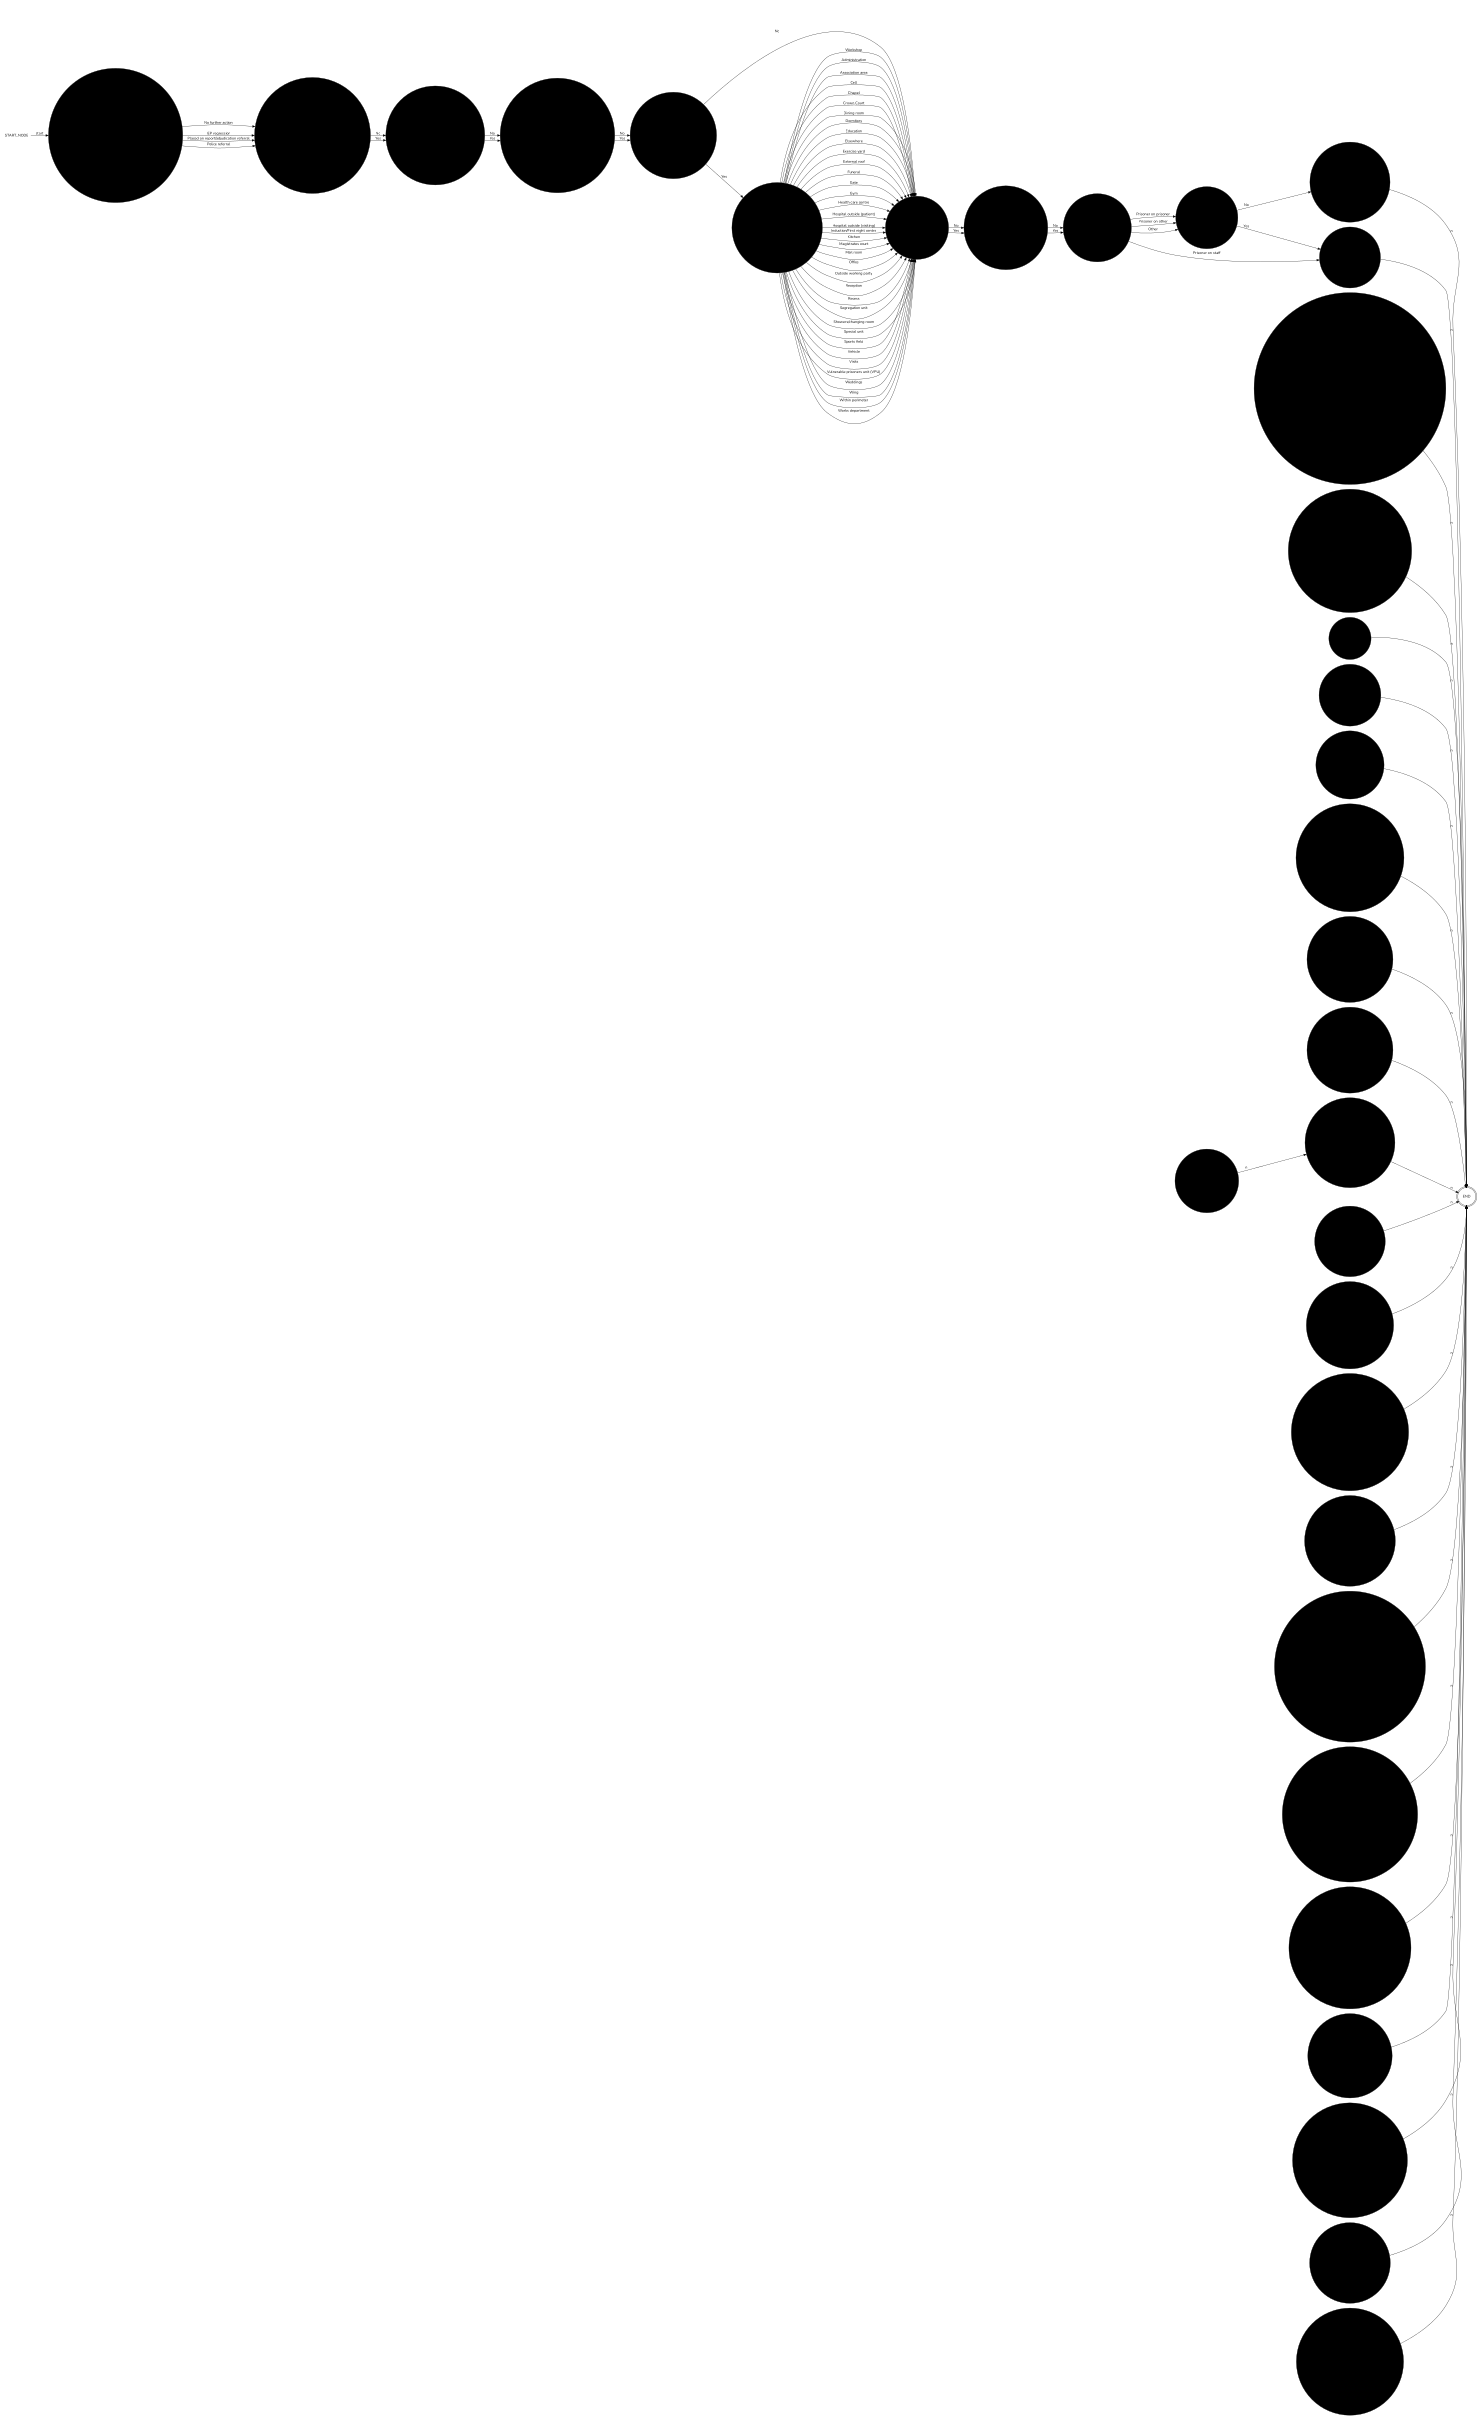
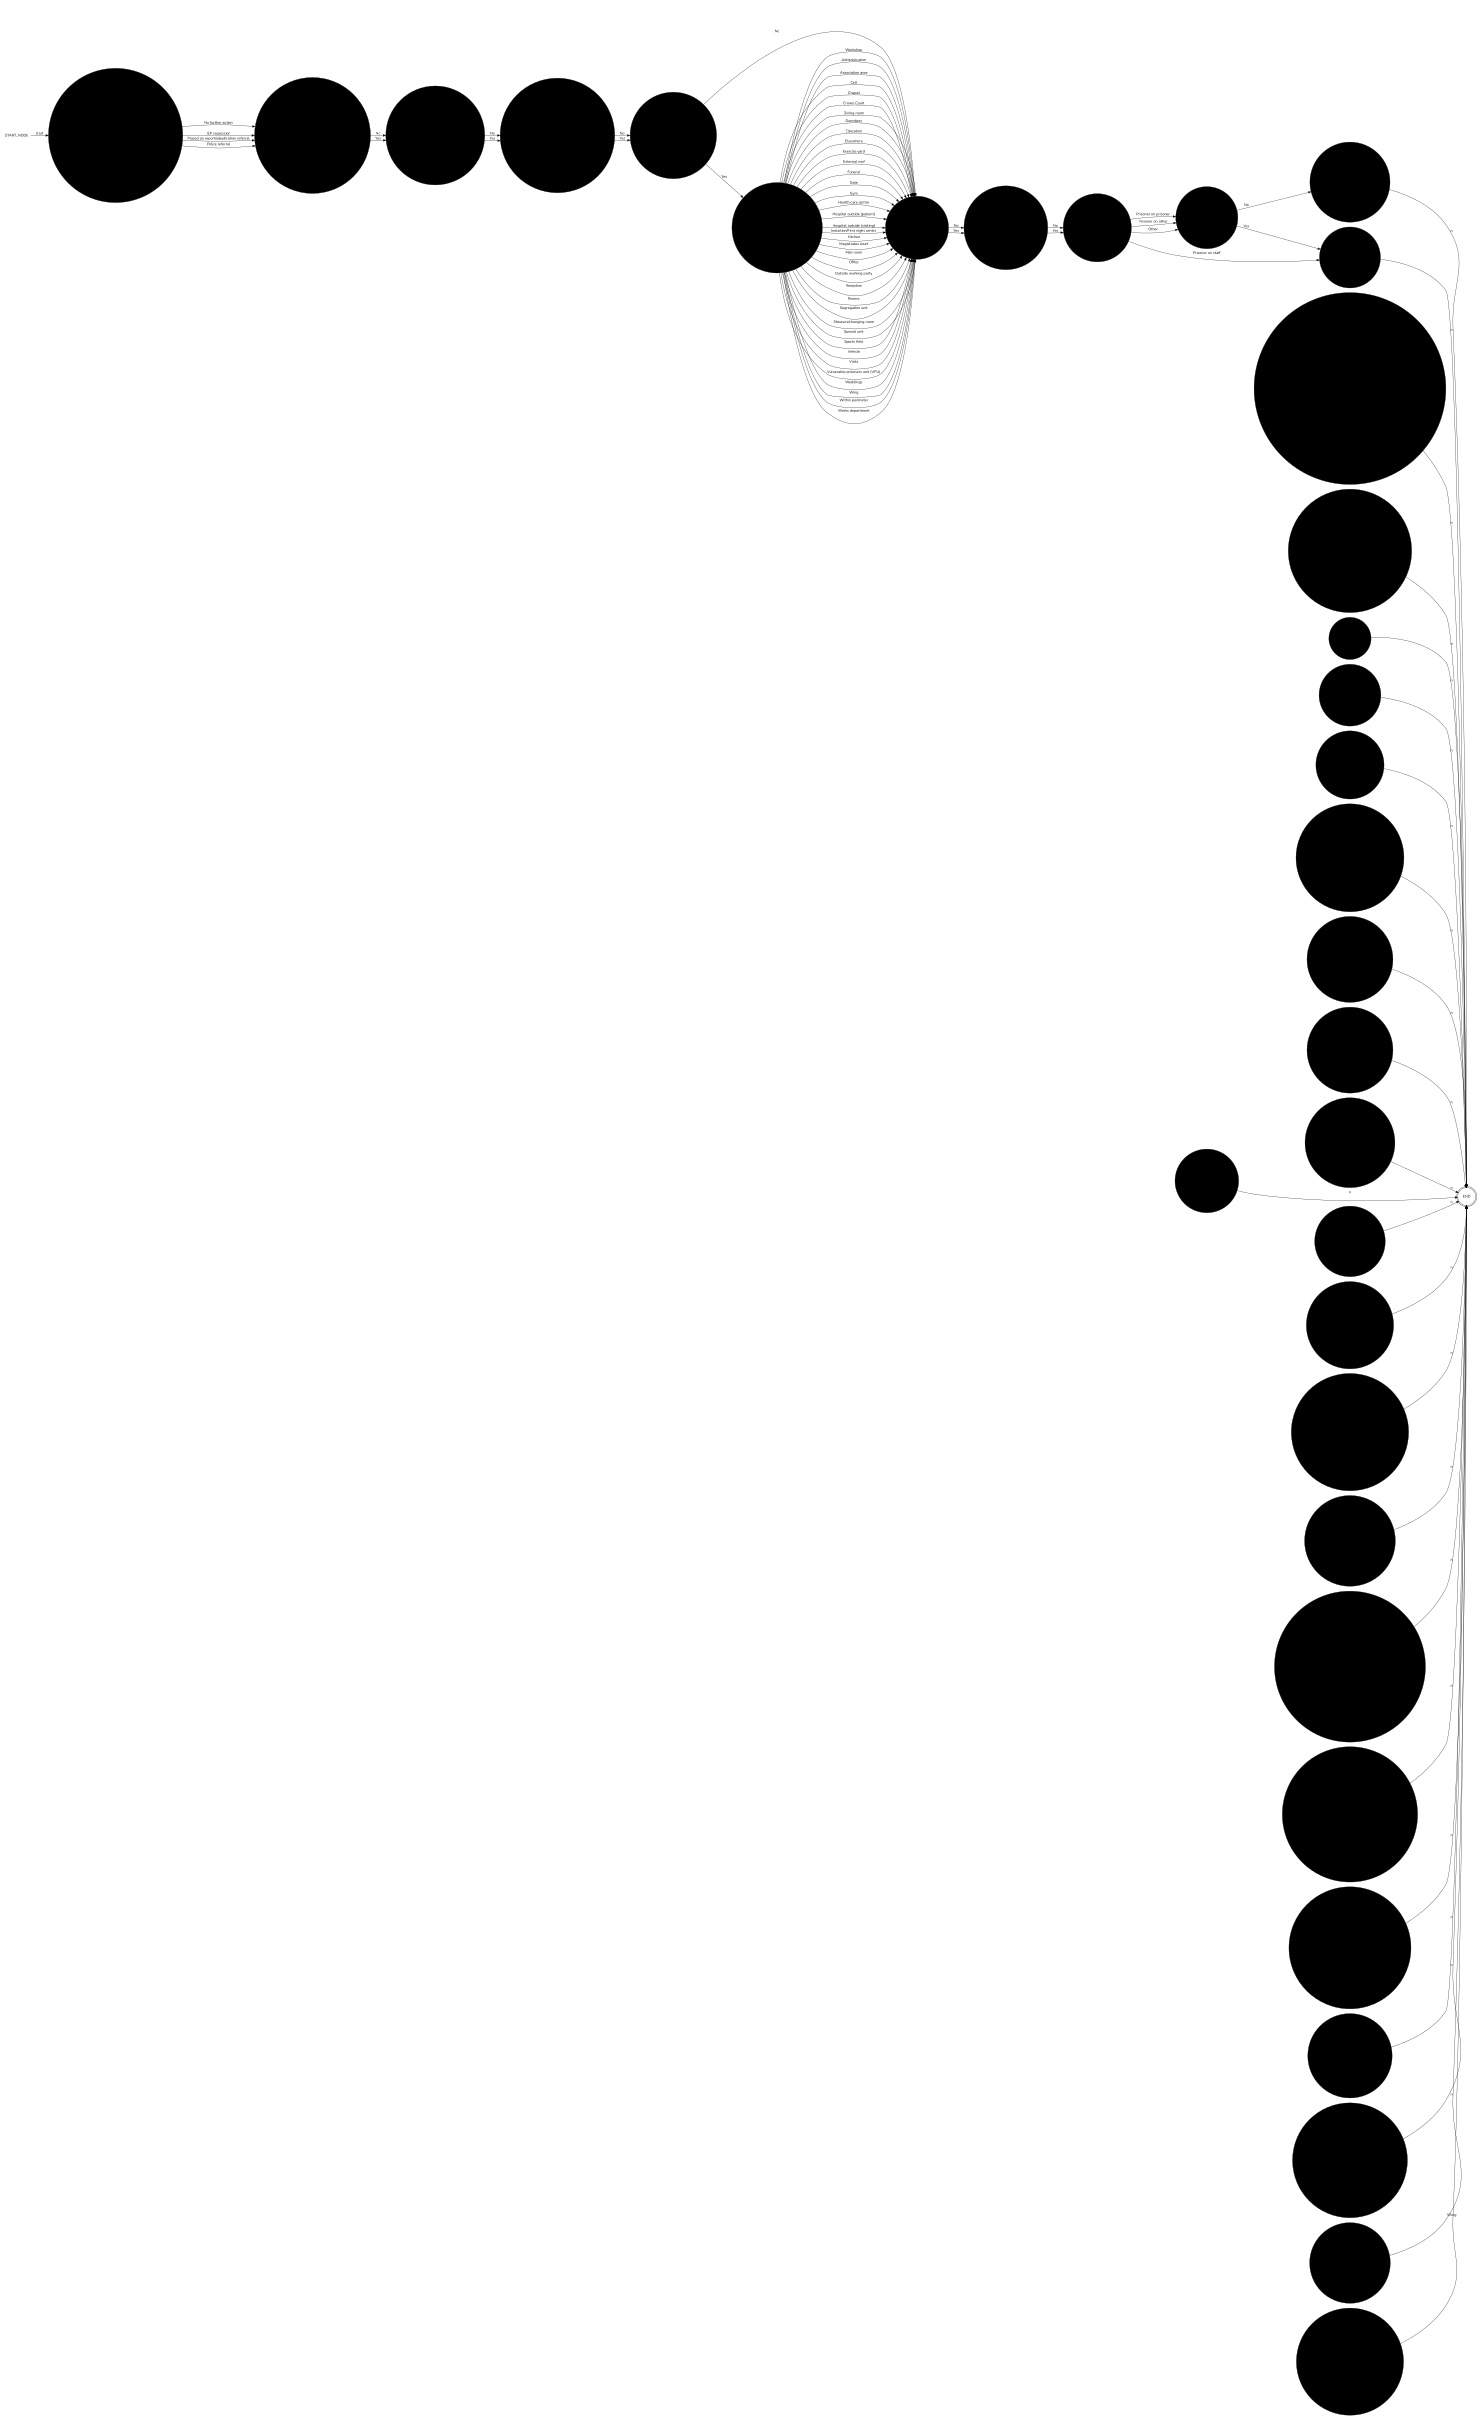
edge "Type of hospital admission" -> "Which serious injuries were sustained?": now "Type of hospital admission" -> "END"
edge "Was there an apparent reason for the assault?" -> "END": label "n" -> "Wing"
